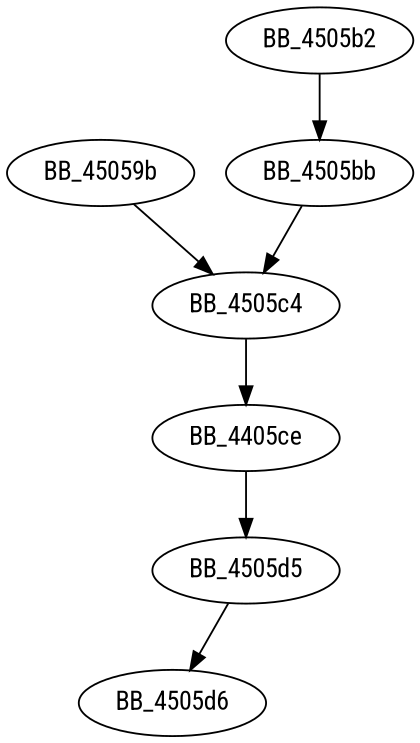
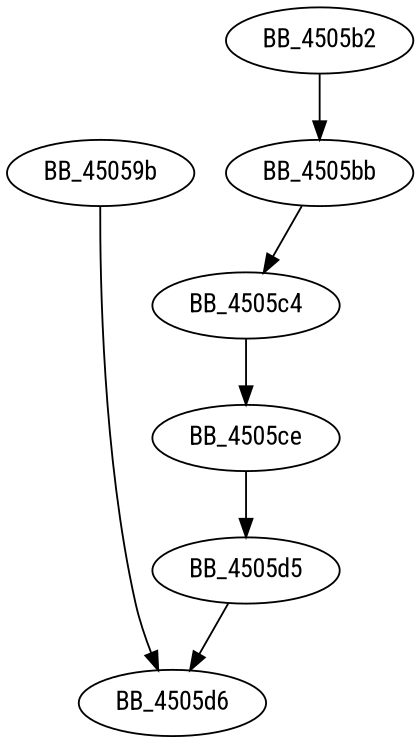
edge "BB_45059b" -> "BB_4505c4": now "BB_45059b" -> "BB_4505d6"
node "BB_4405ce": label "BB_4405ce" -> "BB_4505ce"
